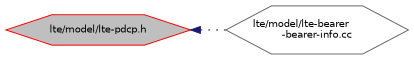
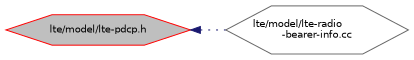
node "lte/model/lte-bearer -bearer-info.cc": label "lte/model/lte-bearer -bearer-info.cc" -> "lte/model/lte-radio -bearer-info.cc"
